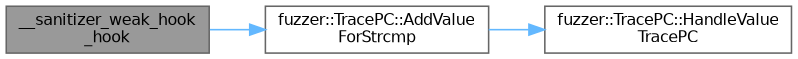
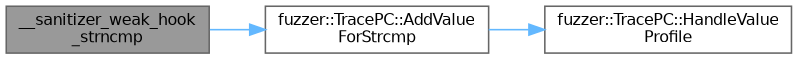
node "__sanitizer_weak_hook _hook": label "__sanitizer_weak_hook _hook" -> "__sanitizer_weak_hook _strncmp"
node "fuzzer::TracePC::HandleValue TracePC": label "fuzzer::TracePC::HandleValue TracePC" -> "fuzzer::TracePC::HandleValue Profile"
